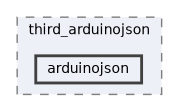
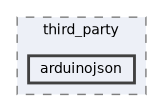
cluster "third_arduinojson": label "third_arduinojson" -> "third_party"
